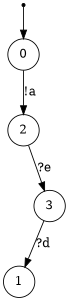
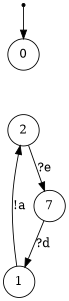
edge "0" -> "2": now "1" -> "2"
node "3": label "3" -> "7"
